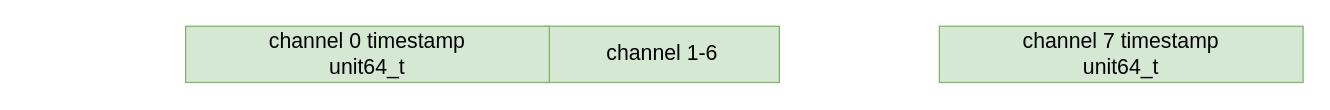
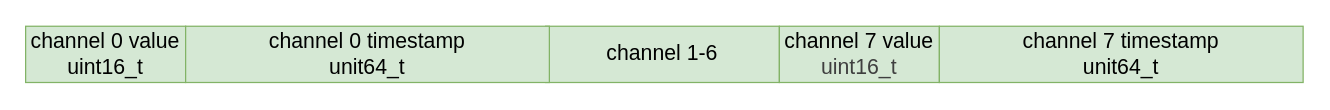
node "channel 0 value uint16_t": added
node "channel 7 value uint16_t": added
